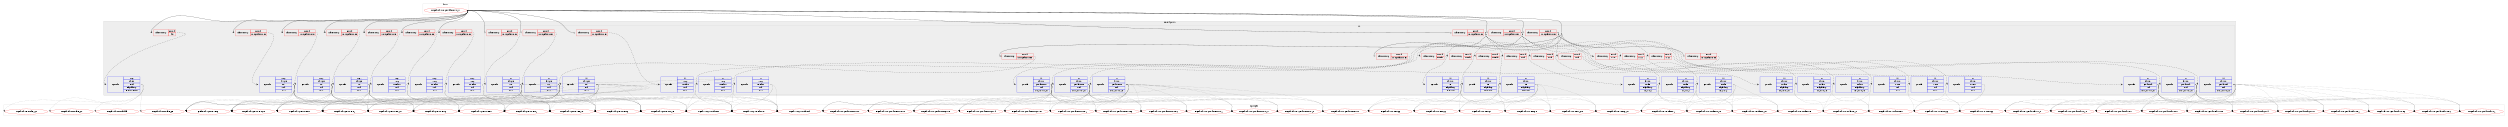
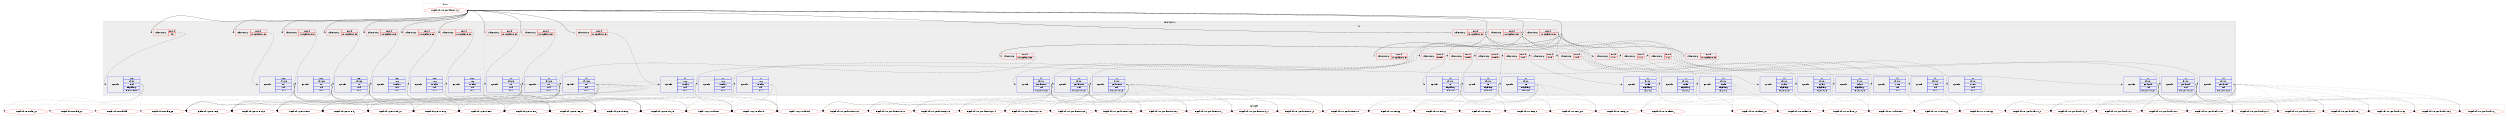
node "portage://dev-ruby/sqlite3-2.0.4-r1": removed
